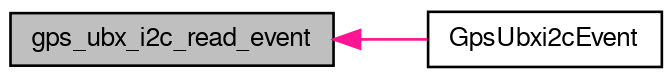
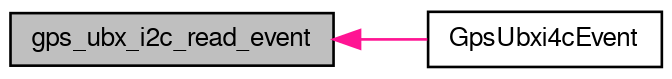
node "GpsUbxi2cEvent": label "GpsUbxi2cEvent" -> "GpsUbxi4cEvent"
